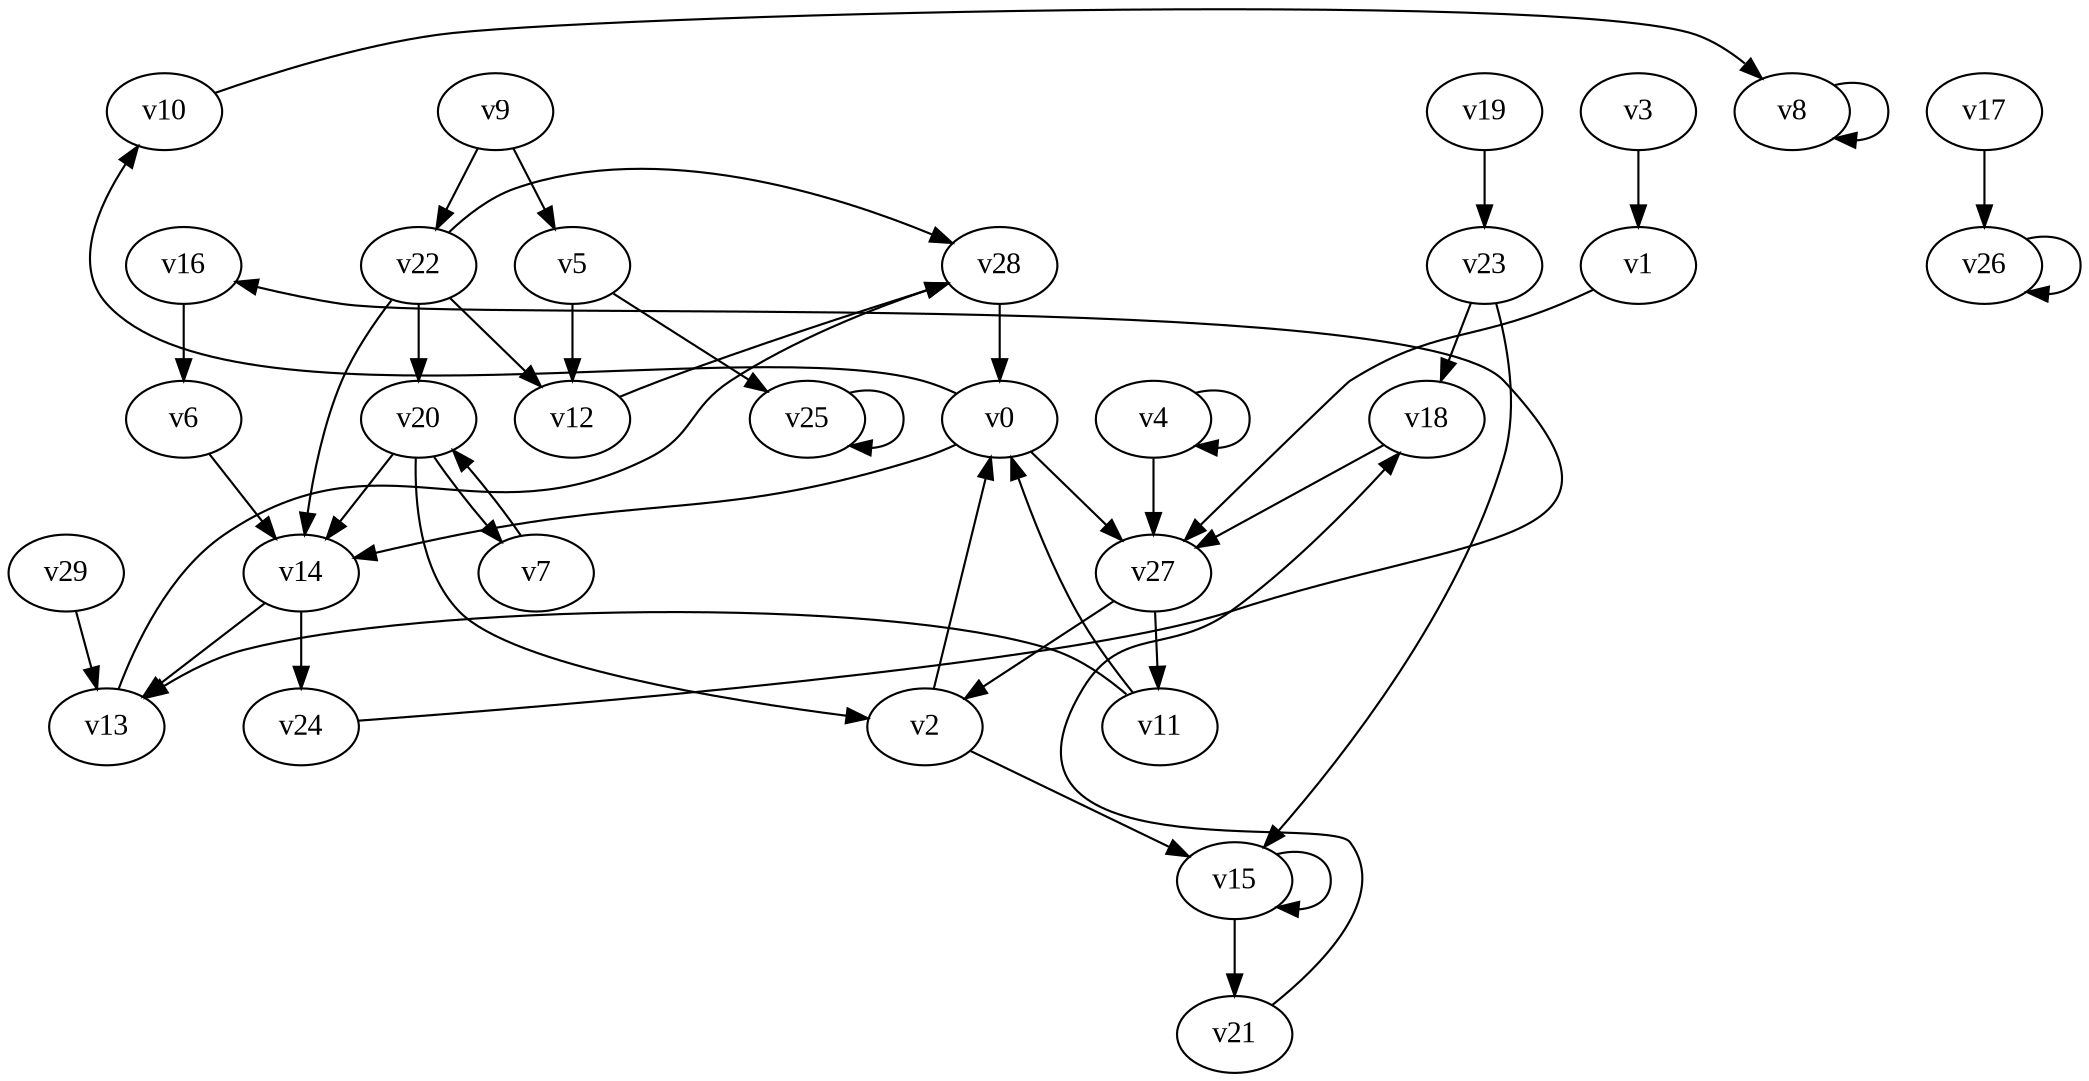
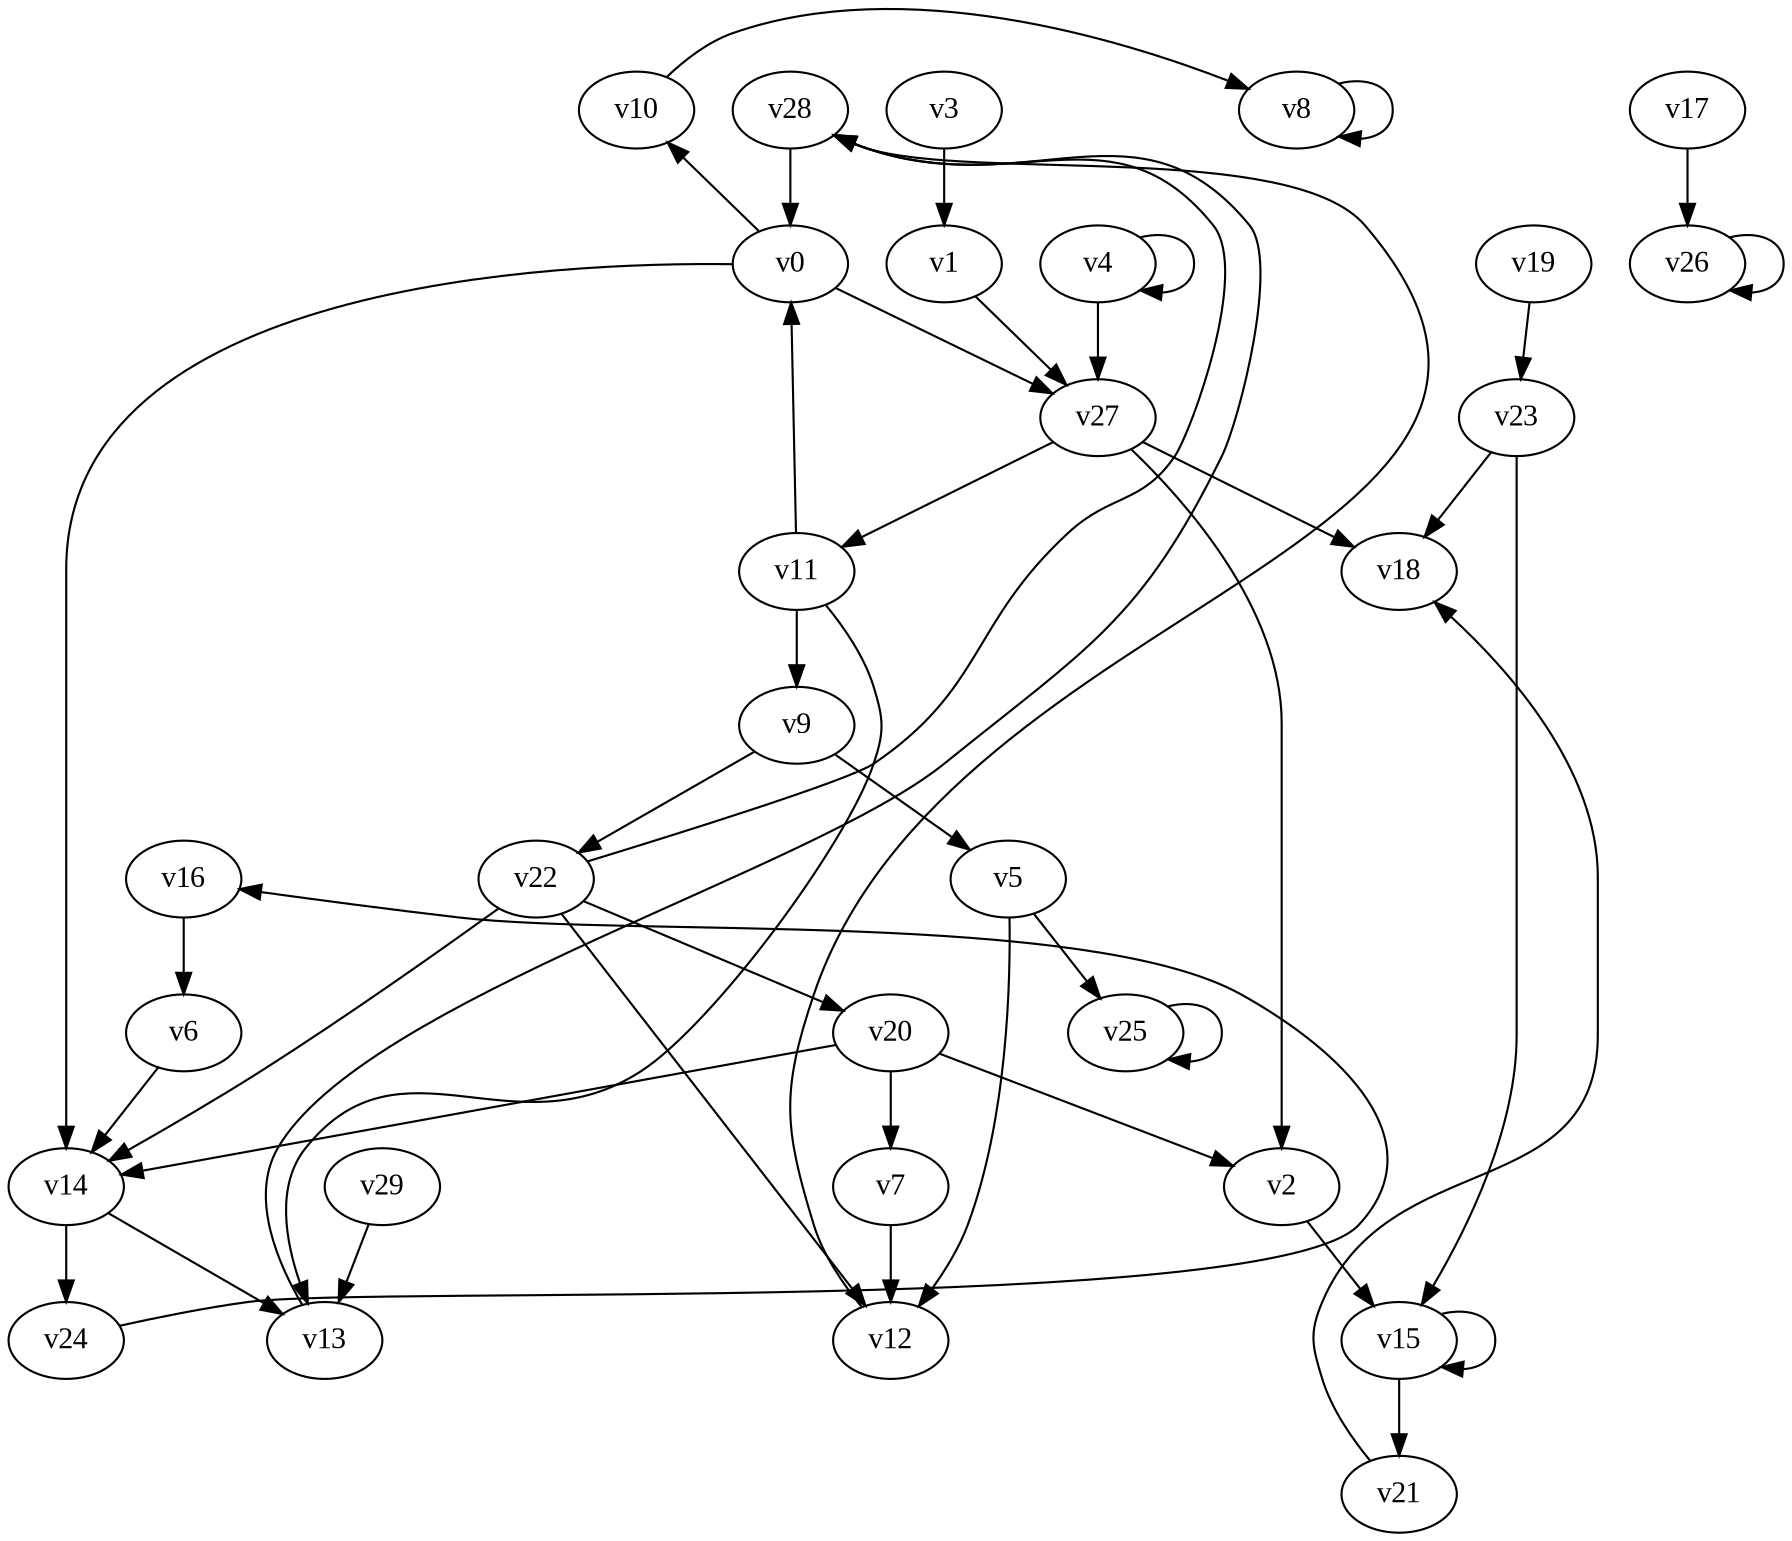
edge "v18" -> "v27": reversed
edge "v7" -> "v20": now "v7" -> "v12"
edge "v2" -> "v0": removed
edge "v11" -> "v9": added
